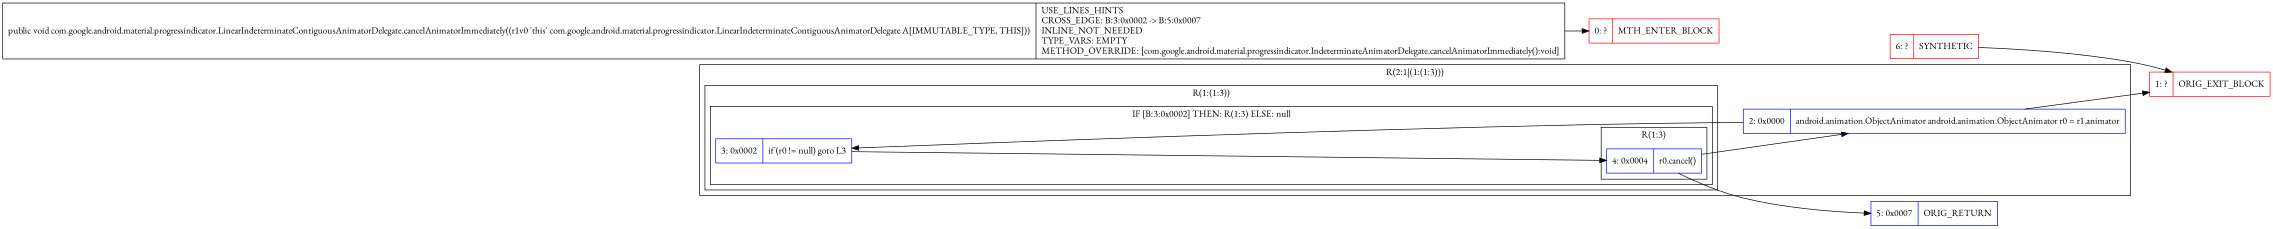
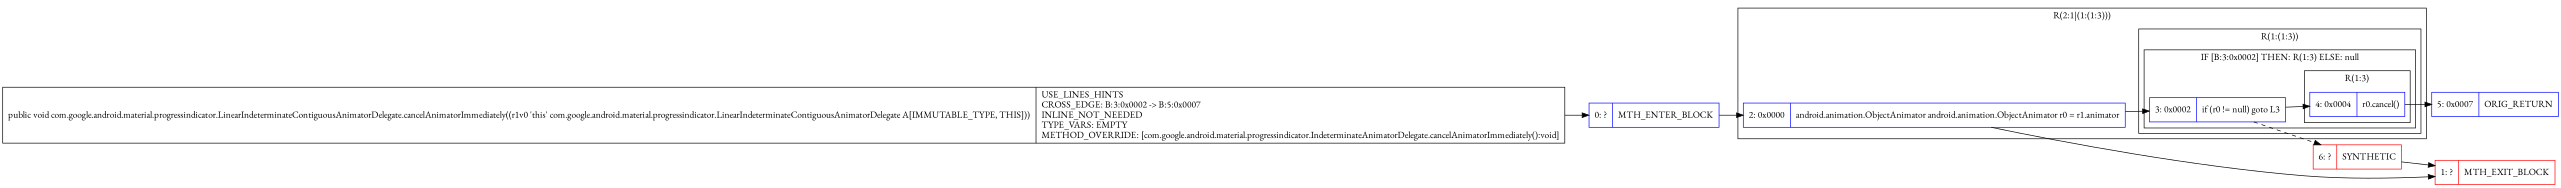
node "0: ?": color red -> blue
node "1: ?": text "ORIG_EXIT_BLOCK" -> "MTH_EXIT_BLOCK"
edge "3: 0x0002" -> "6: ?": added
edge "4: 0x0004" -> "2: 0x0000": now "0: ?" -> "2: 0x0000"
